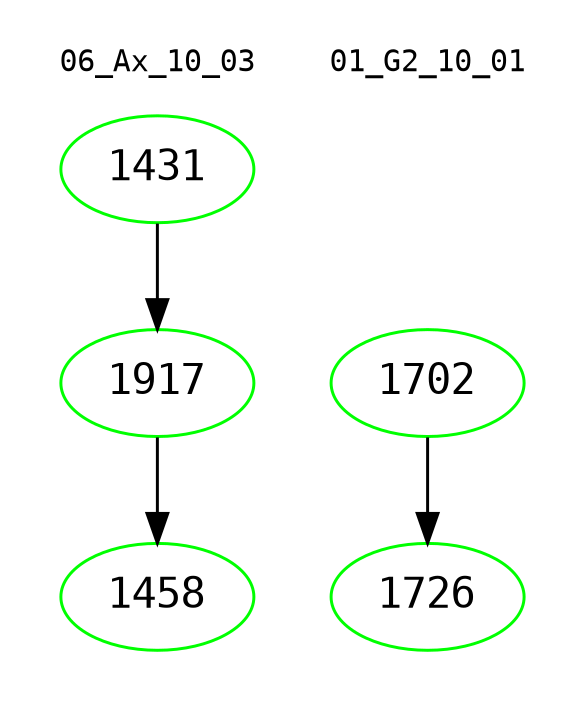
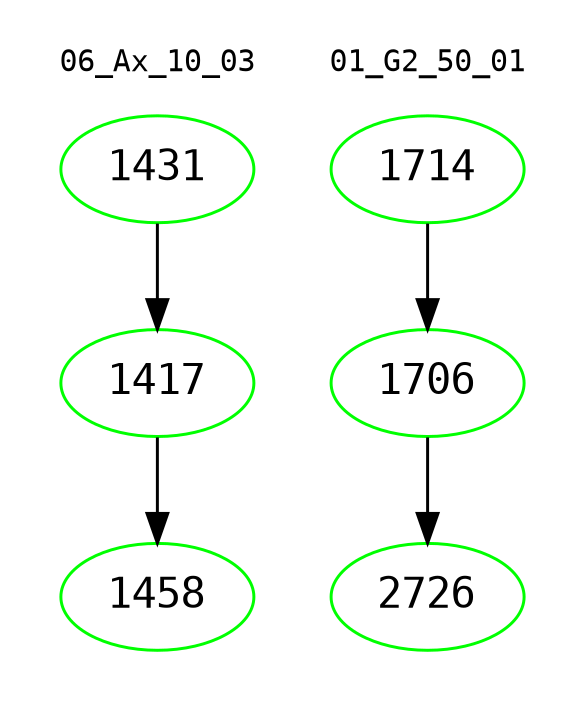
cluster "01_G2_10_01": label "01_G2_10_01" -> "01_G2_50_01"
node "1714": added
node "1917": label "1917" -> "1417"
node "1702": label "1702" -> "1706"
node "1726": label "1726" -> "2726"
